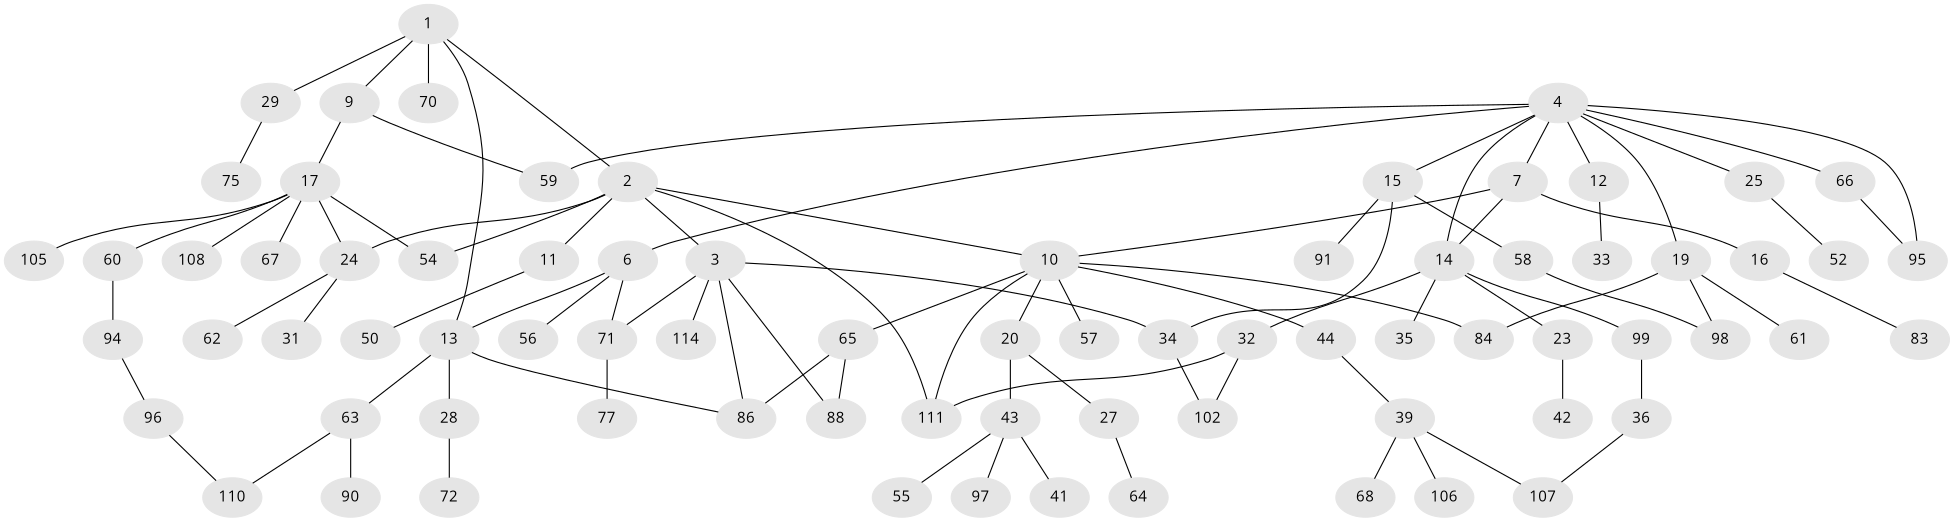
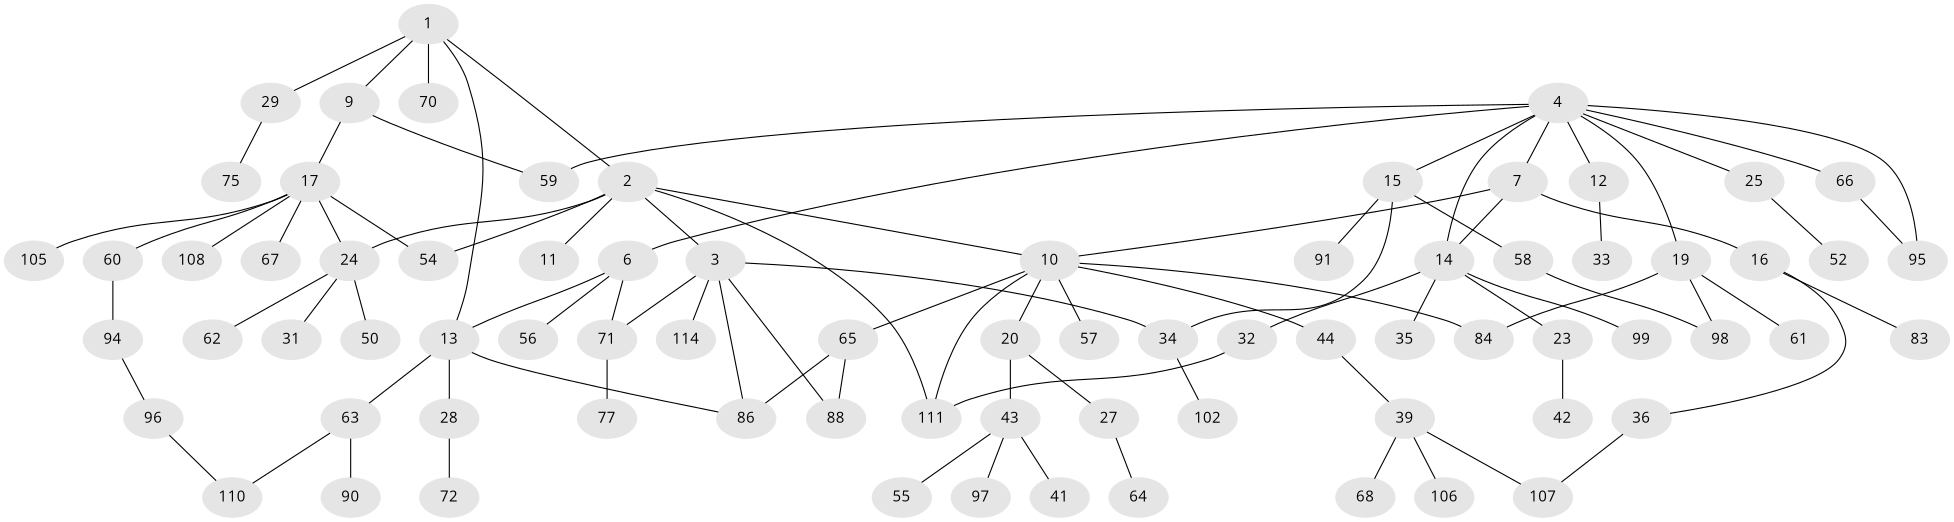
edge "11" -- "50": now "24" -- "50"
edge "32" -- "102": removed
edge "99" -- "36": now "16" -- "36"
